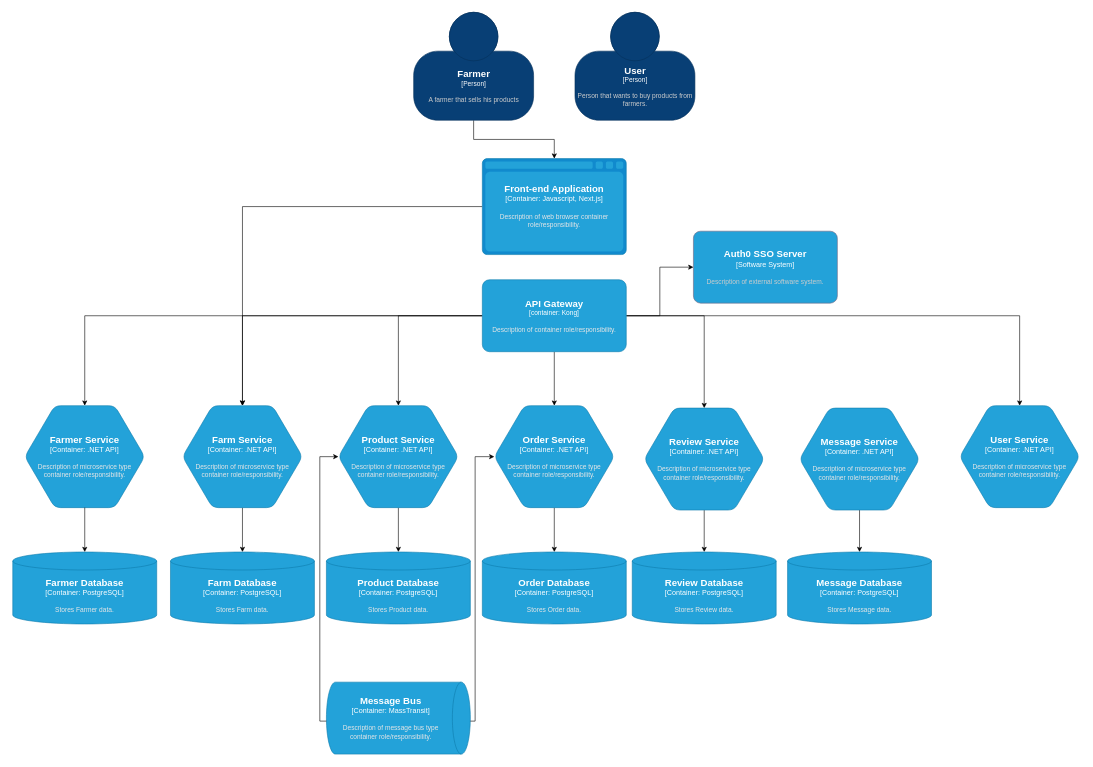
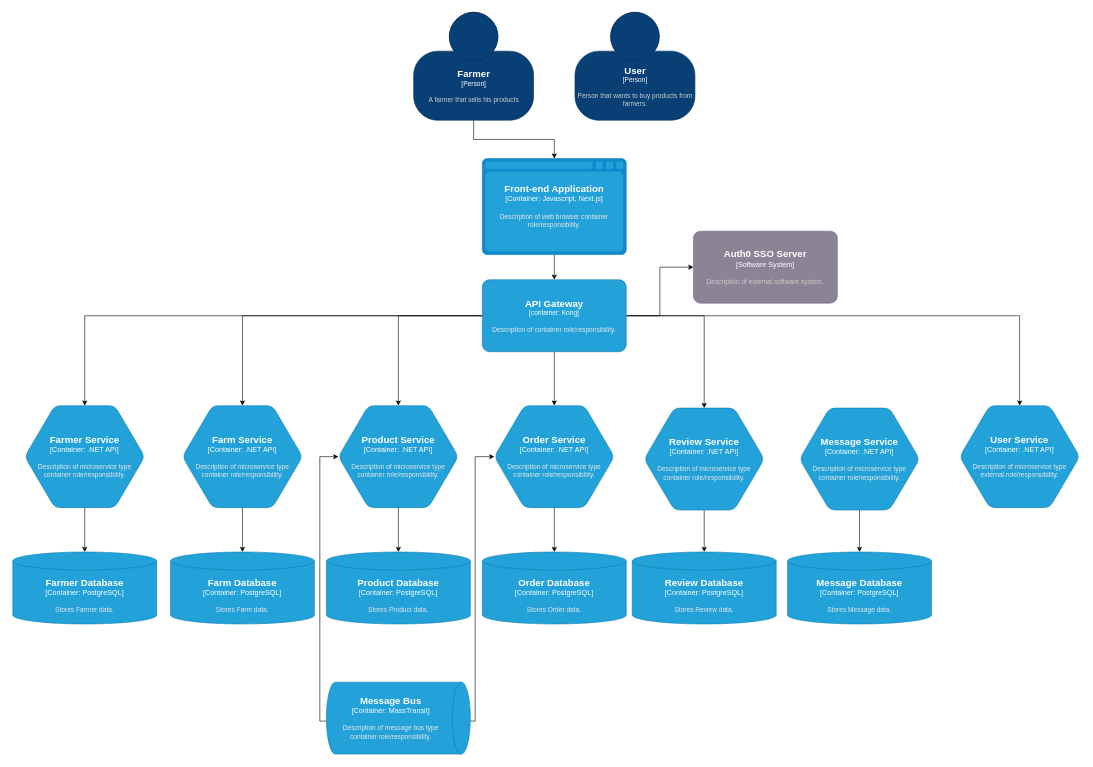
edge "Front-end Application [Container: Javascript, Next.js] Description of web browser container role/responsibility." -> "Farm Service [Container: .NET API] Description of microservice type container role/responsibility.": now "Front-end Application [Container: Javascript, Next.js] Description of web browser container role/responsibility." -> "API Gateway [container: Kong] Description of container role/responsibility."
node "Auth0 SSO Server [Software System] Description of external software system.": fillcolor #23a2d9 -> #8c8496
node "User Service [Container: .NET API] Description of microservice type container role/responsibility.": label "User Service [Container: .NET API] Description of microservice type container role/responsibility." -> "User Service [Container: .NET API] Description of microservice type external role/responsibility."
